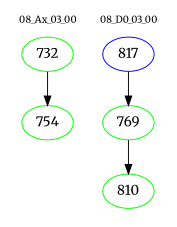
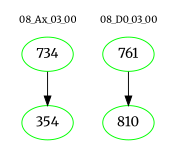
node "732": label "732" -> "734"
node "817": removed
node "754": label "754" -> "354"
node "769": label "769" -> "761"
